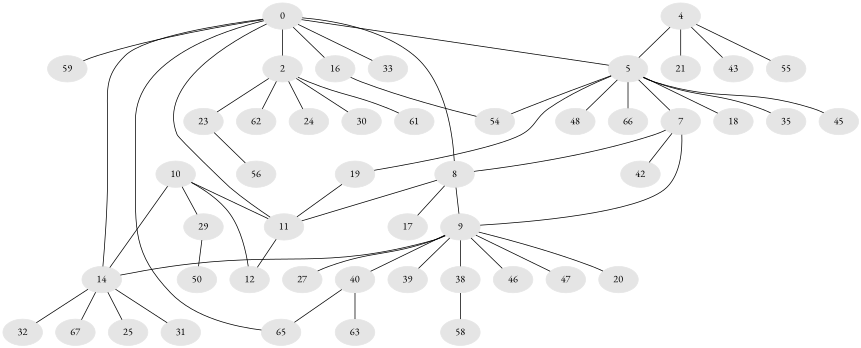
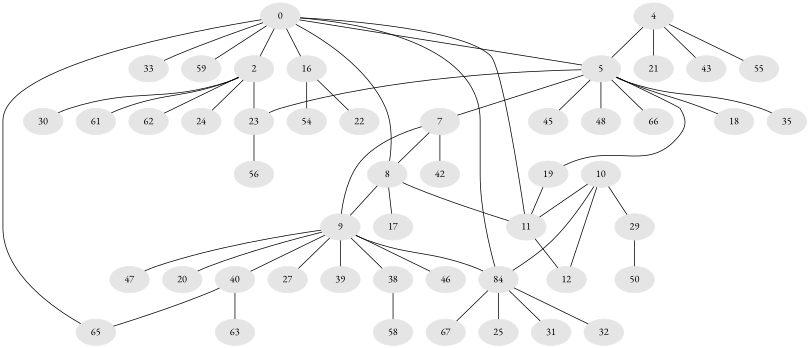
edge "5" -- "54": now "5" -- "23"
node "22": added
node "14": label "14" -> "84"
